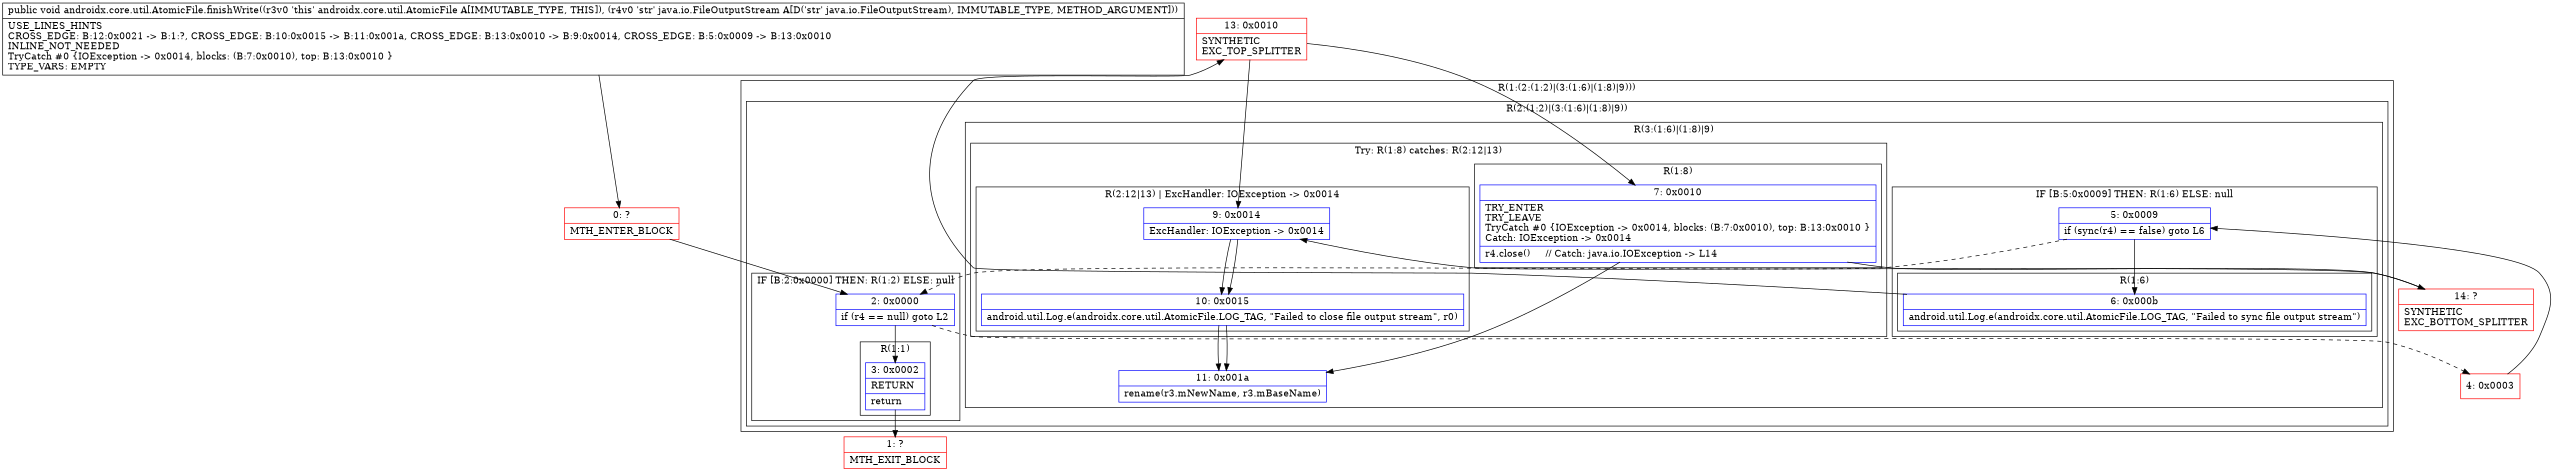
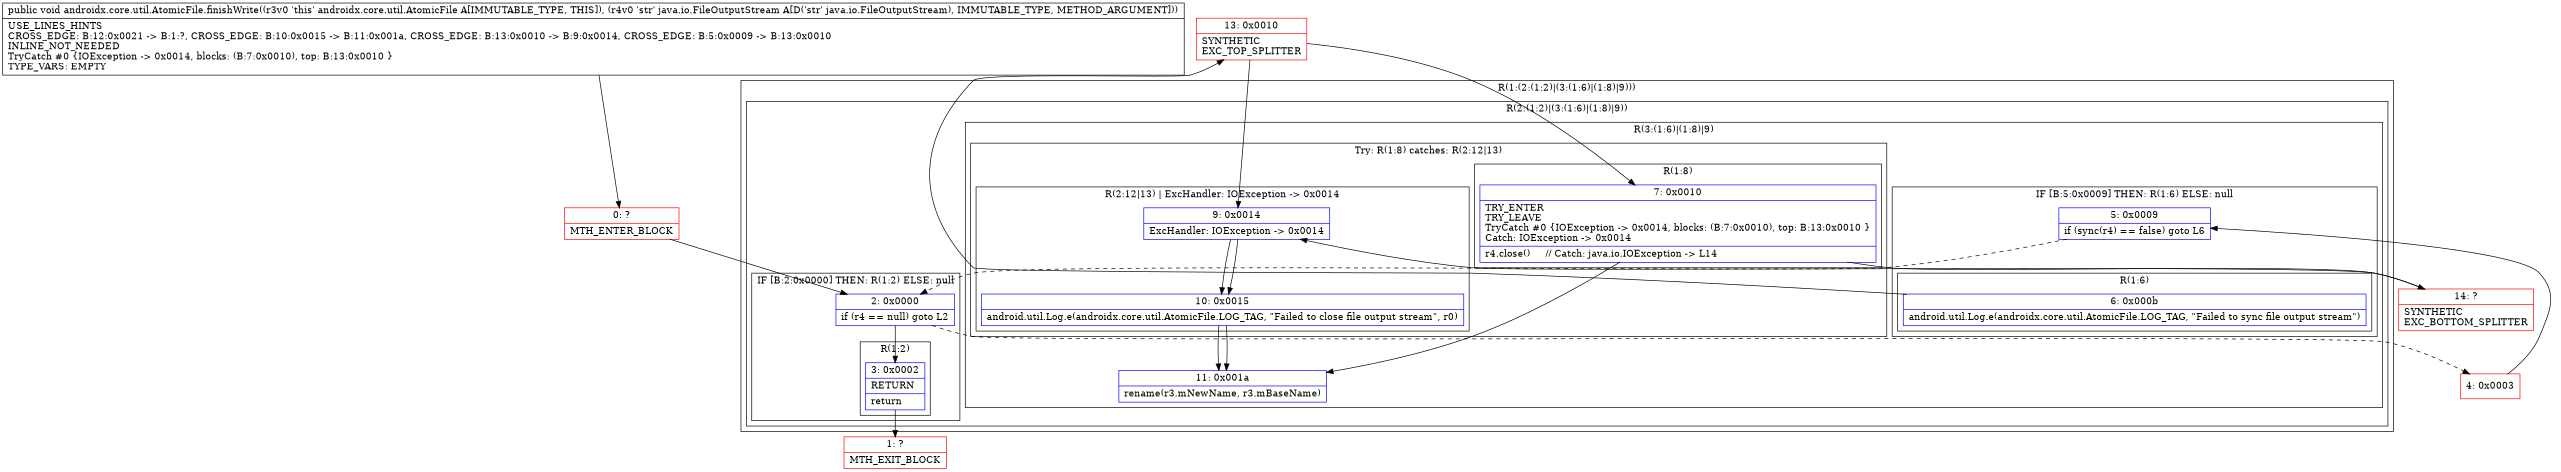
edge "5: 0x0009" -> "6: 0x000b": removed
cluster "R(1:1)": label "R(1:1)" -> "R(1:2)"
